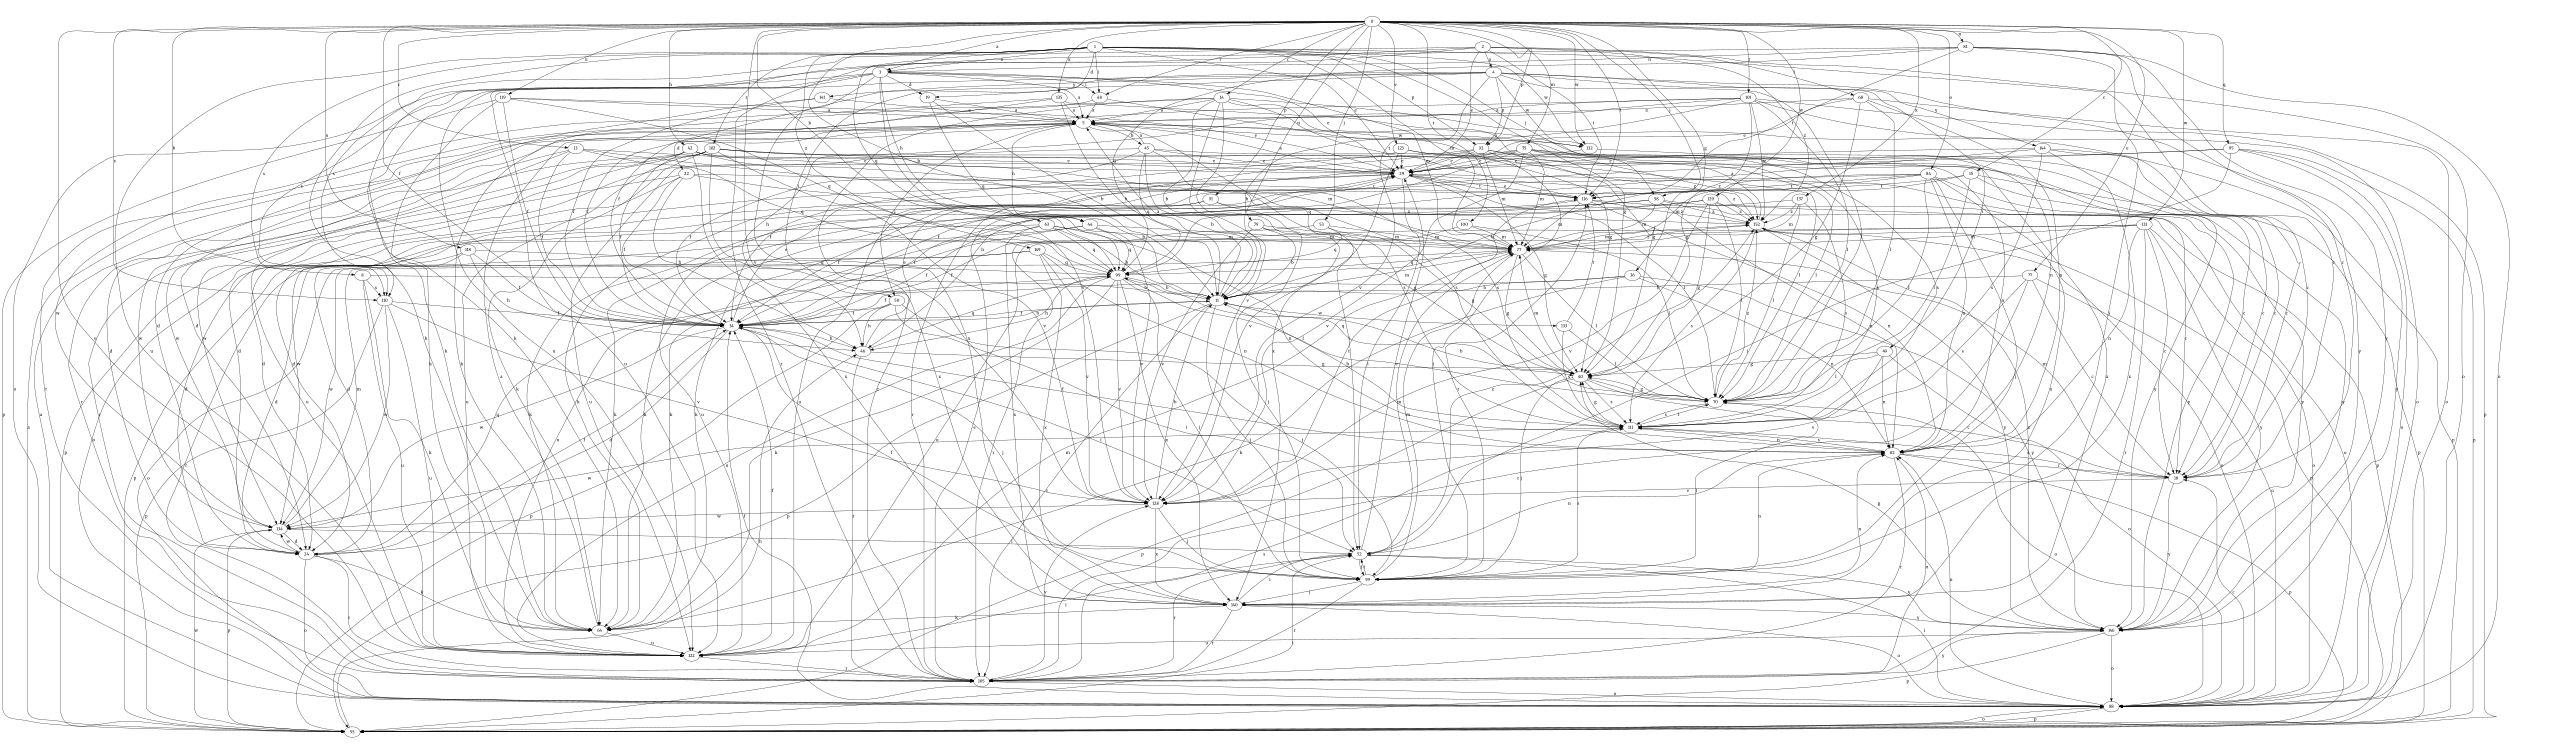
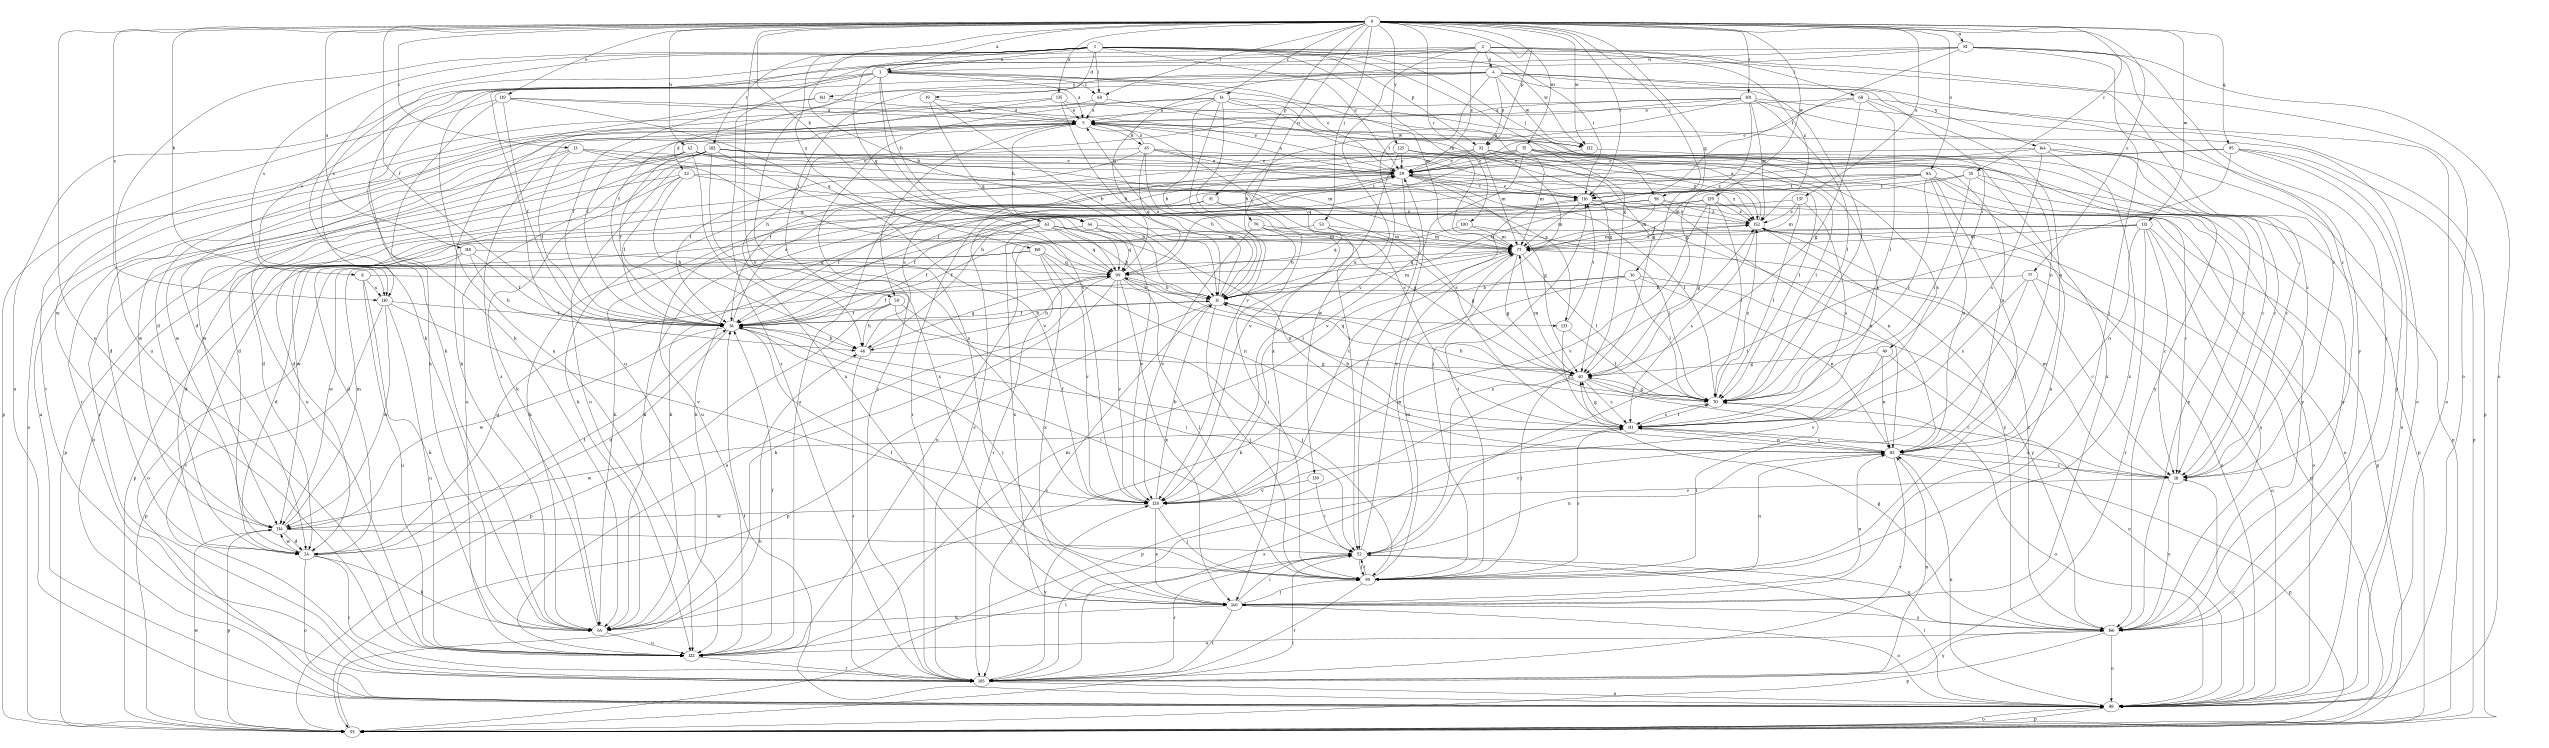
edge "3" -> "19": removed, label "d"
edge "45" -> "111": now "45" -> "133"
edge "44" -> "122": removed, label "u"
edge "49" -> "70": now "36" -> "70"
node "139": added
edge "59" -> "140": reversed
